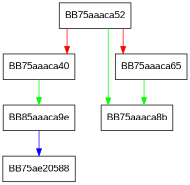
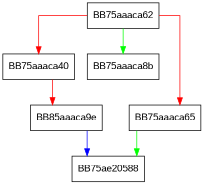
node "BB75aaaca52": label "BB75aaaca52" -> "BB75aaaca62"
edge "BB75aaaca40" -> "BB85aaaca9e": color green -> red
edge "BB75aaaca65" -> "BB75aaaca8b": now "BB75aaaca65" -> "BB75ae20588"
